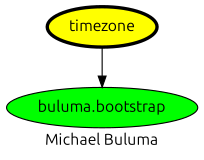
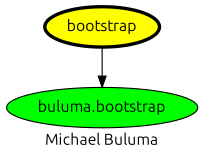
node "timezone": label "timezone" -> "bootstrap"
